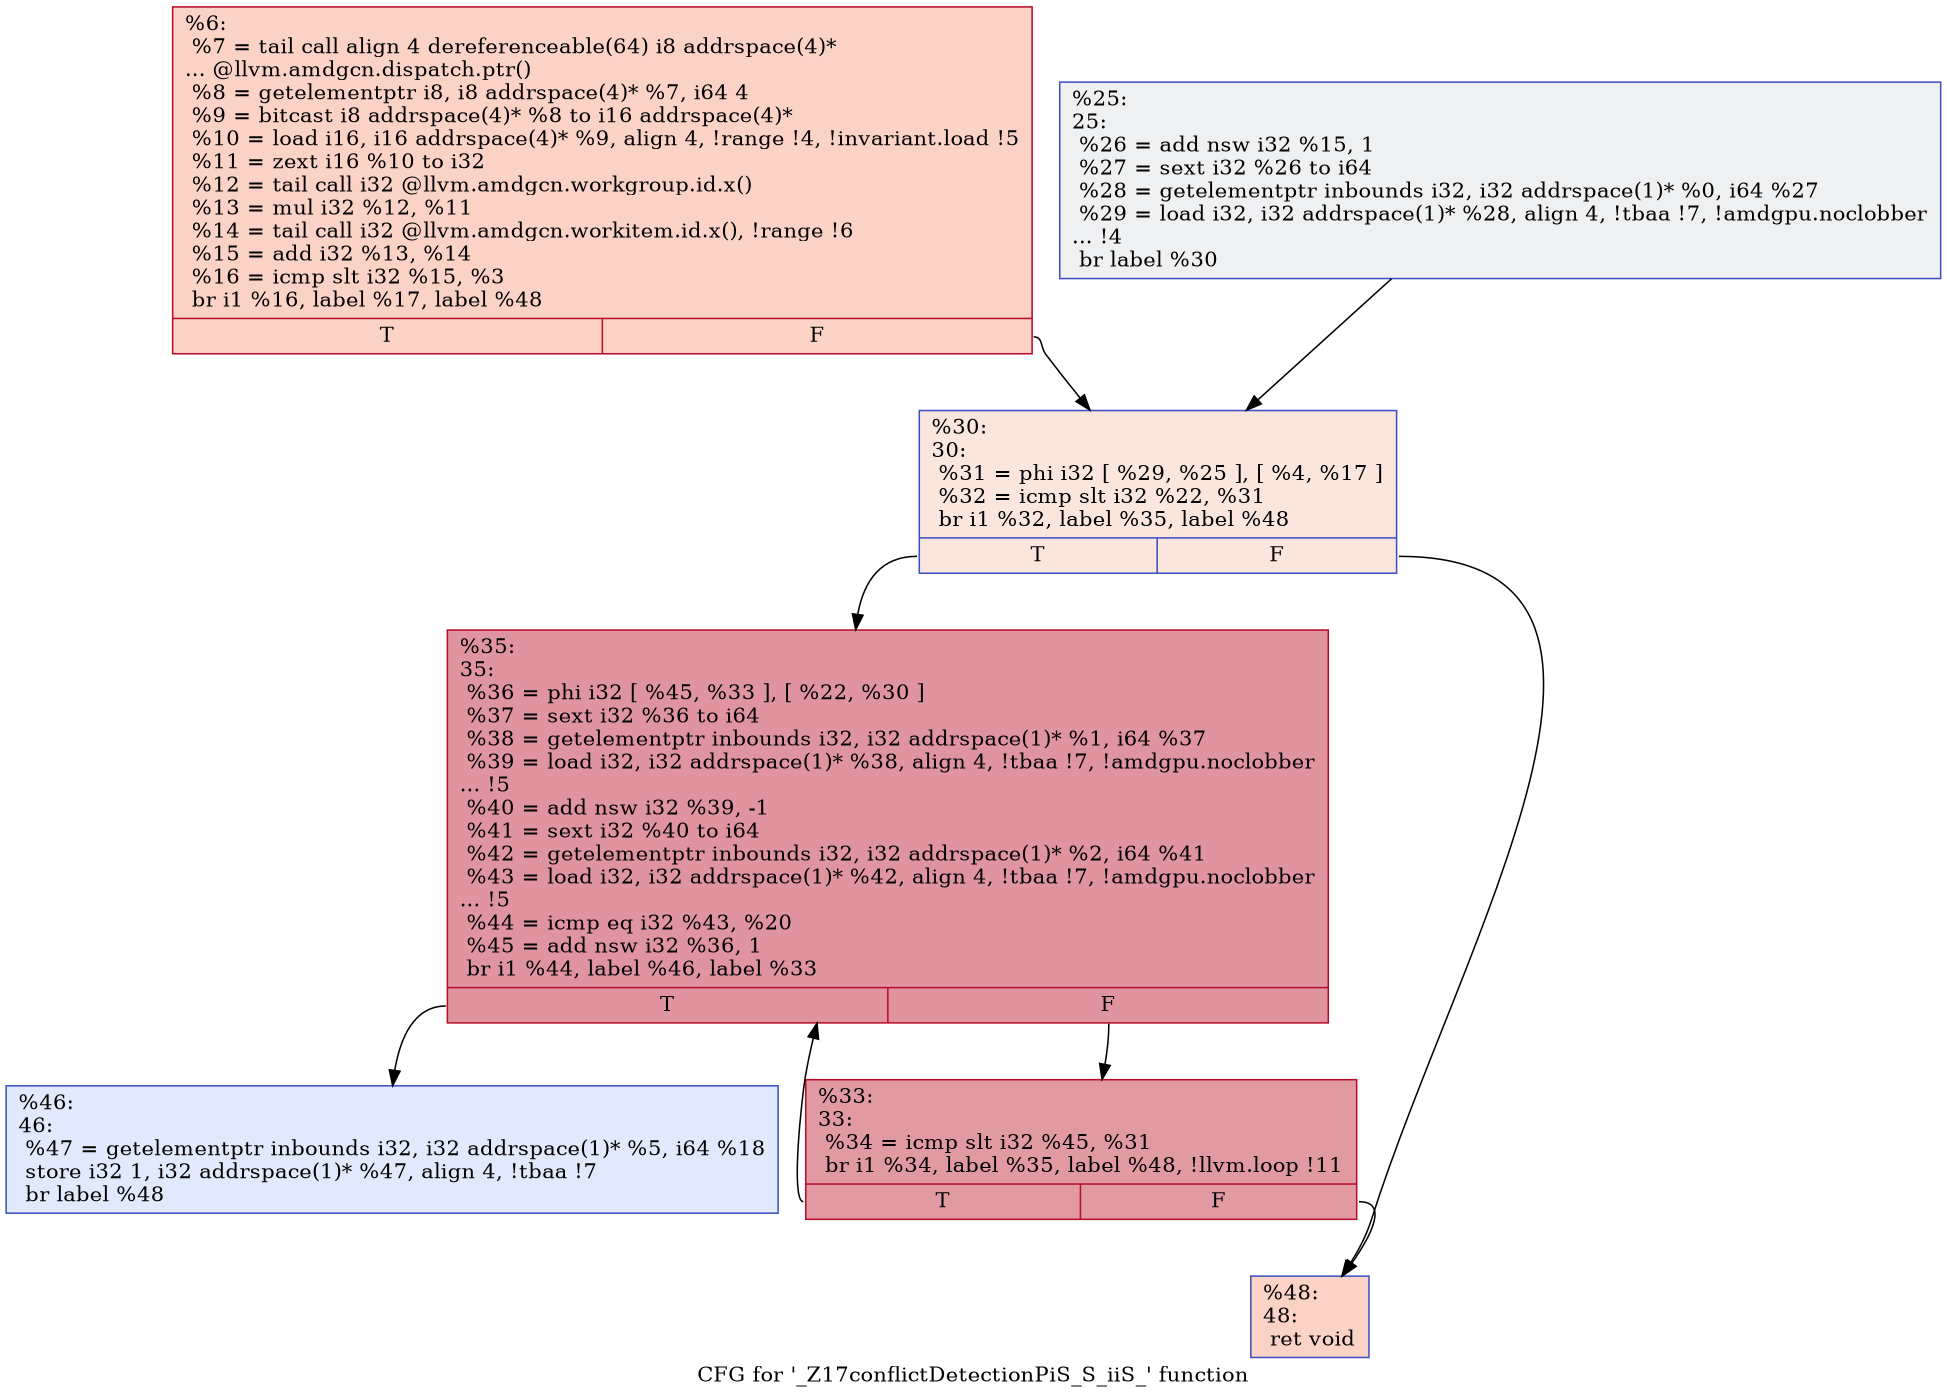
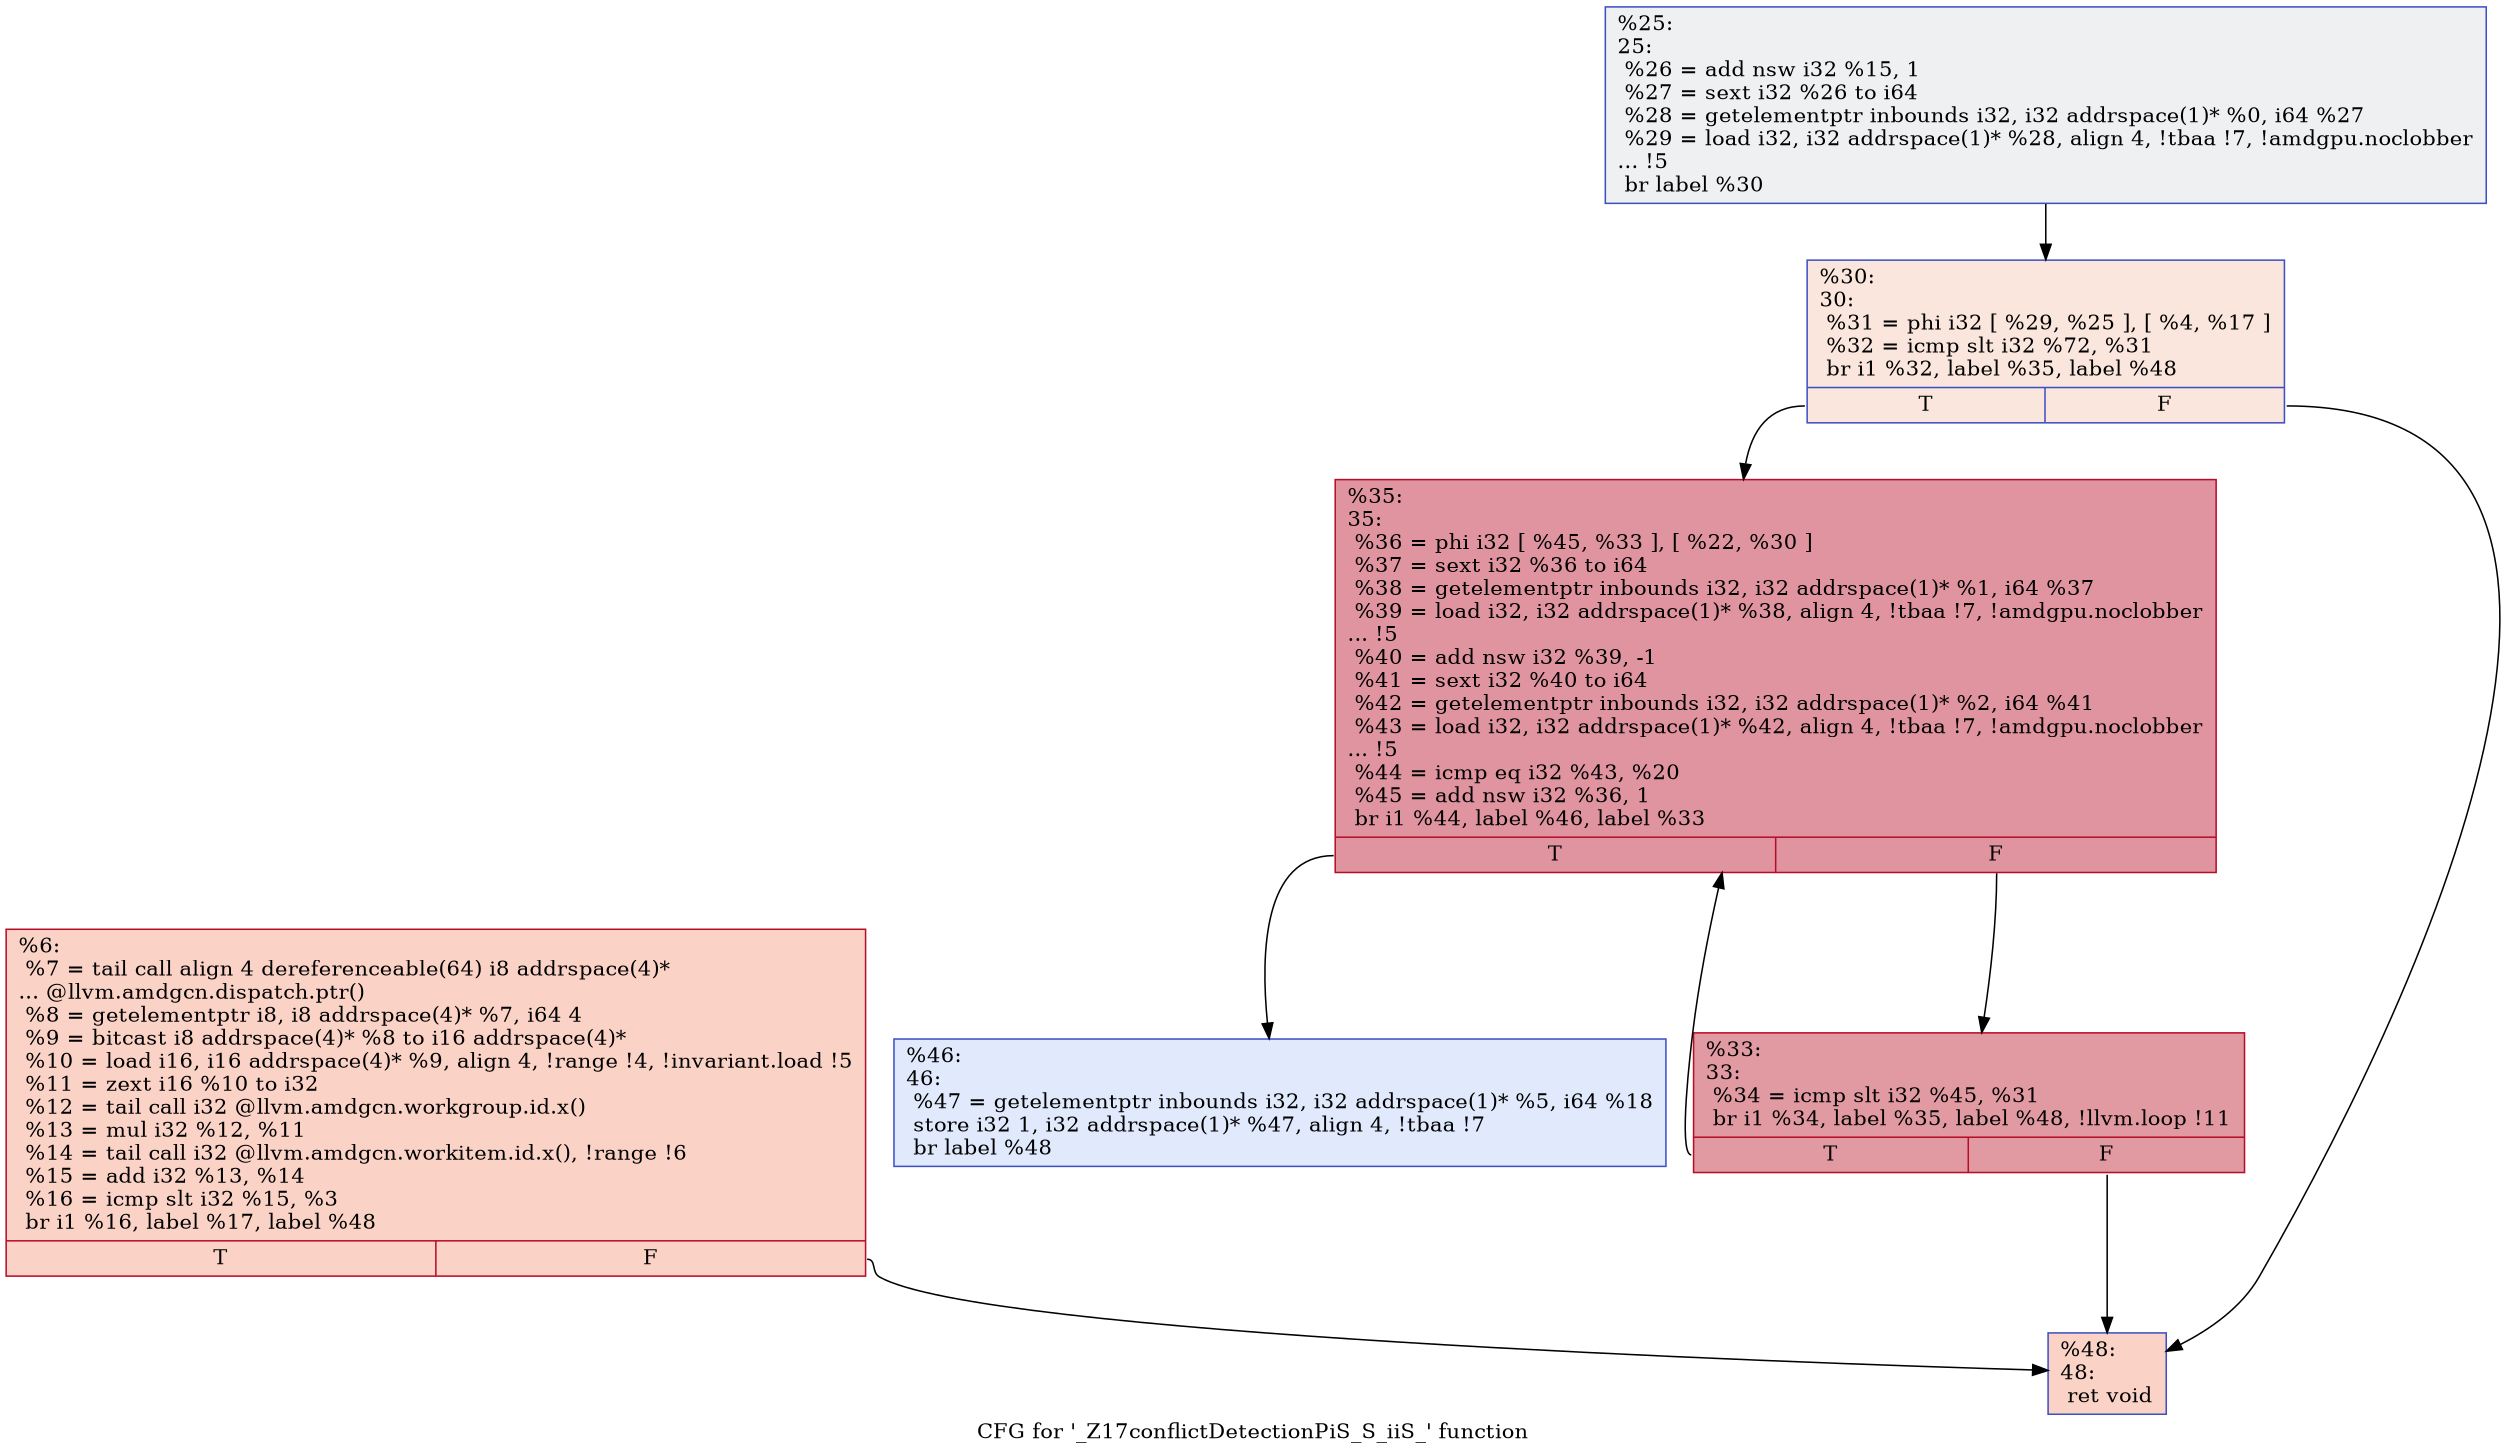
node "%25:": text "... !4" -> "... !5"
edge "%6:" -> "%30:": now "%6:" -> "%48:"
node "%30:": text "%32 = icmp slt i32 %22, %31" -> "%32 = icmp slt i32 %72, %31"
